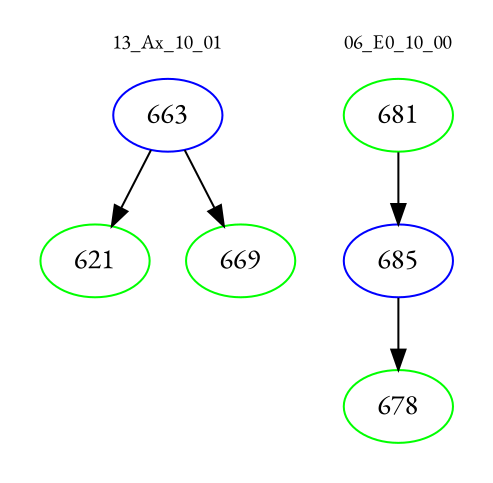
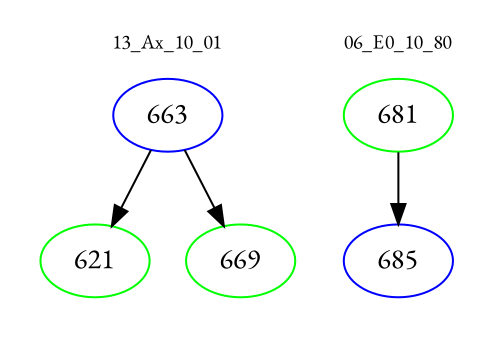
cluster "06_E0_10_00": label "06_E0_10_00" -> "06_E0_10_80"
node "678": removed
